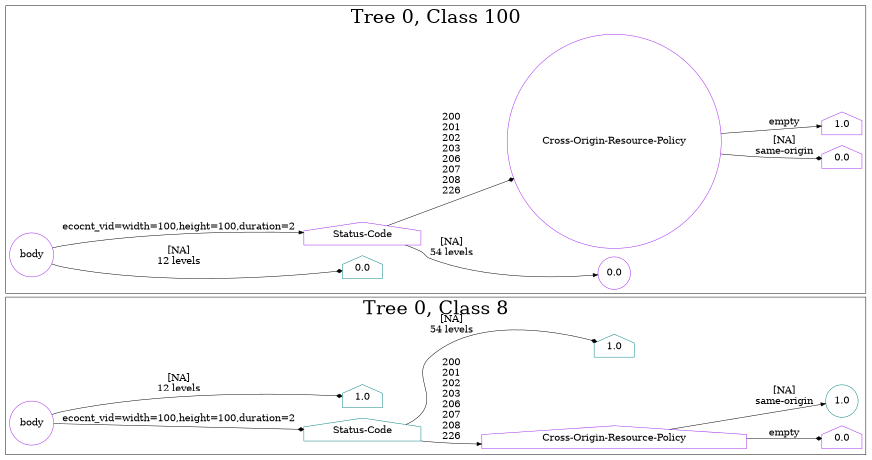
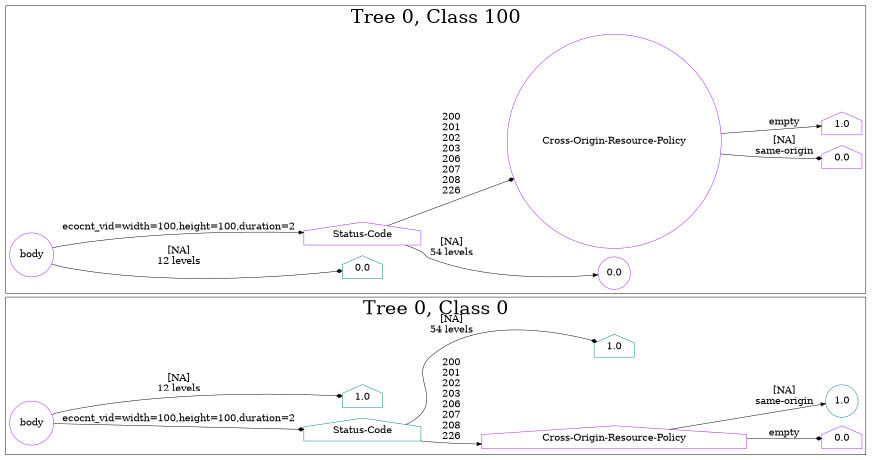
cluster "Tree 0, Class 8": label "Tree 0, Class 8" -> "Tree 0, Class 0"
